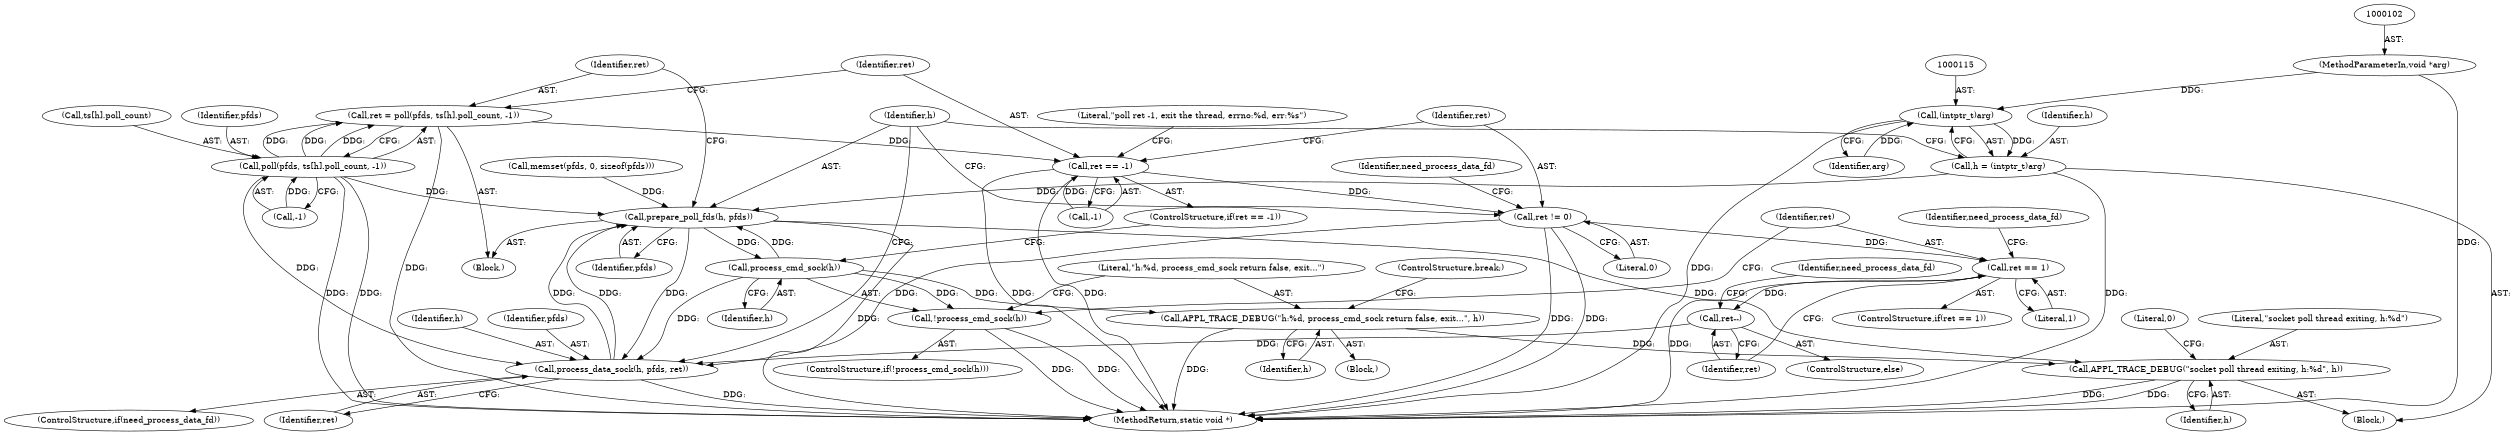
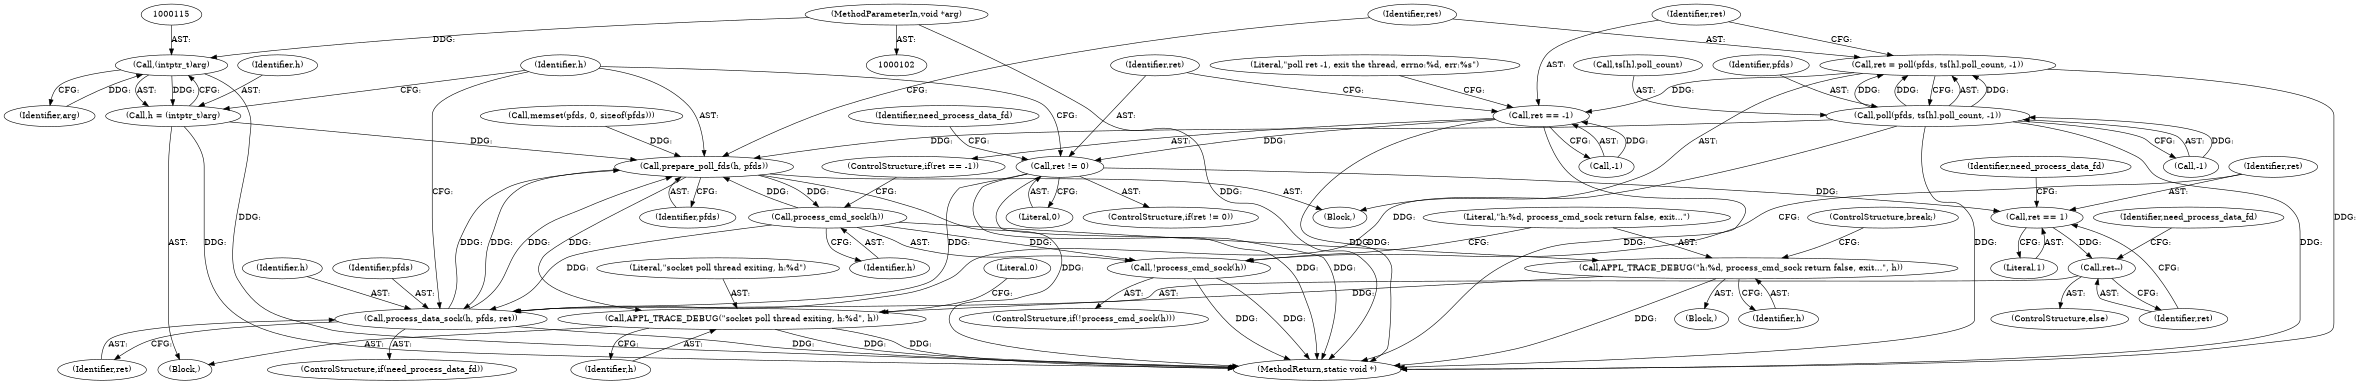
edge "1000102" -> "(MethodParameterIn,void *arg)": reversed
node "(ControlStructure,if(ret != 0))": added
node "(ControlStructure,if(ret == 1))": removed
edge "(Call,ret--)" -> "(Call,process_data_sock(h, pfds, ret))": label "DDG: " -> "AST: "
edge "(Call,ret == 1)" -> "(MethodReturn,static void *)": removed, label "DDG:"
